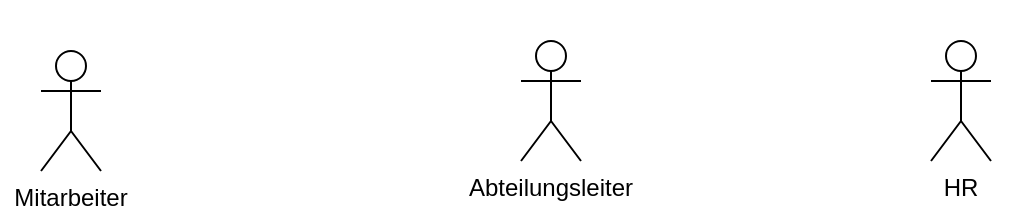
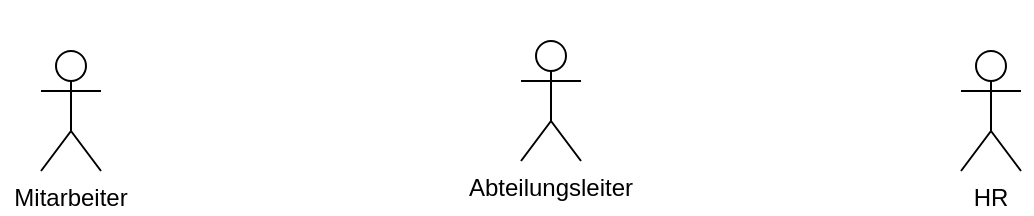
node "HR": moved (961, 101) -> (991, 111)
